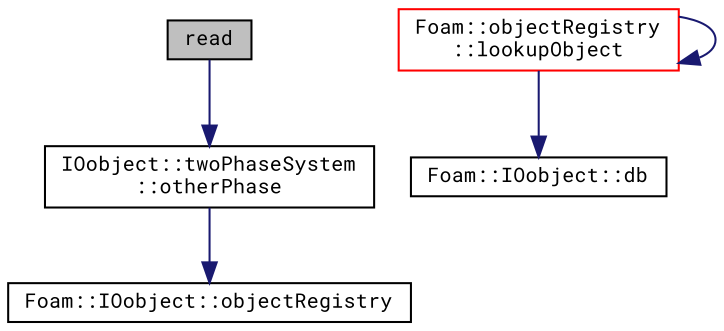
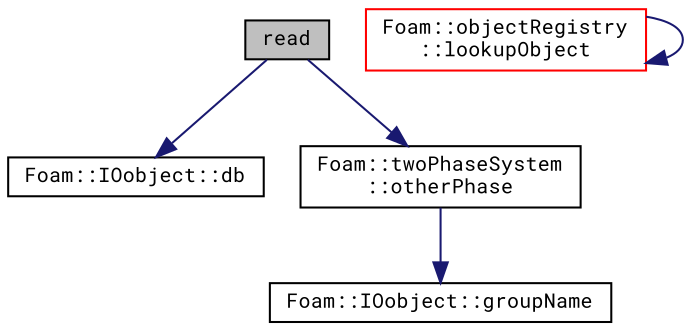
edge "Foam::objectRegistry ::lookupObject" -> "Foam::IOobject::db": now "read" -> "Foam::IOobject::db"
node "IOobject::twoPhaseSystem ::otherPhase": label "IOobject::twoPhaseSystem ::otherPhase" -> "Foam::twoPhaseSystem ::otherPhase"
node "Foam::IOobject::objectRegistry": label "Foam::IOobject::objectRegistry" -> "Foam::IOobject::groupName"
